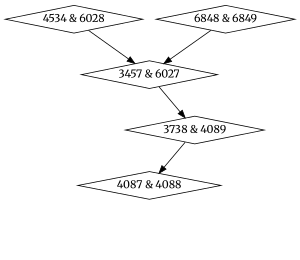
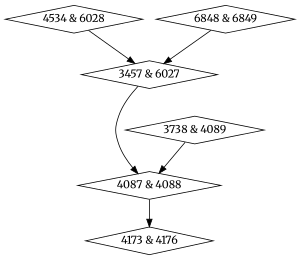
edge "3457 & 6027" -> "3738 & 4089": now "3457 & 6027" -> "4087 & 4088"
node "4173 & 4176": added
